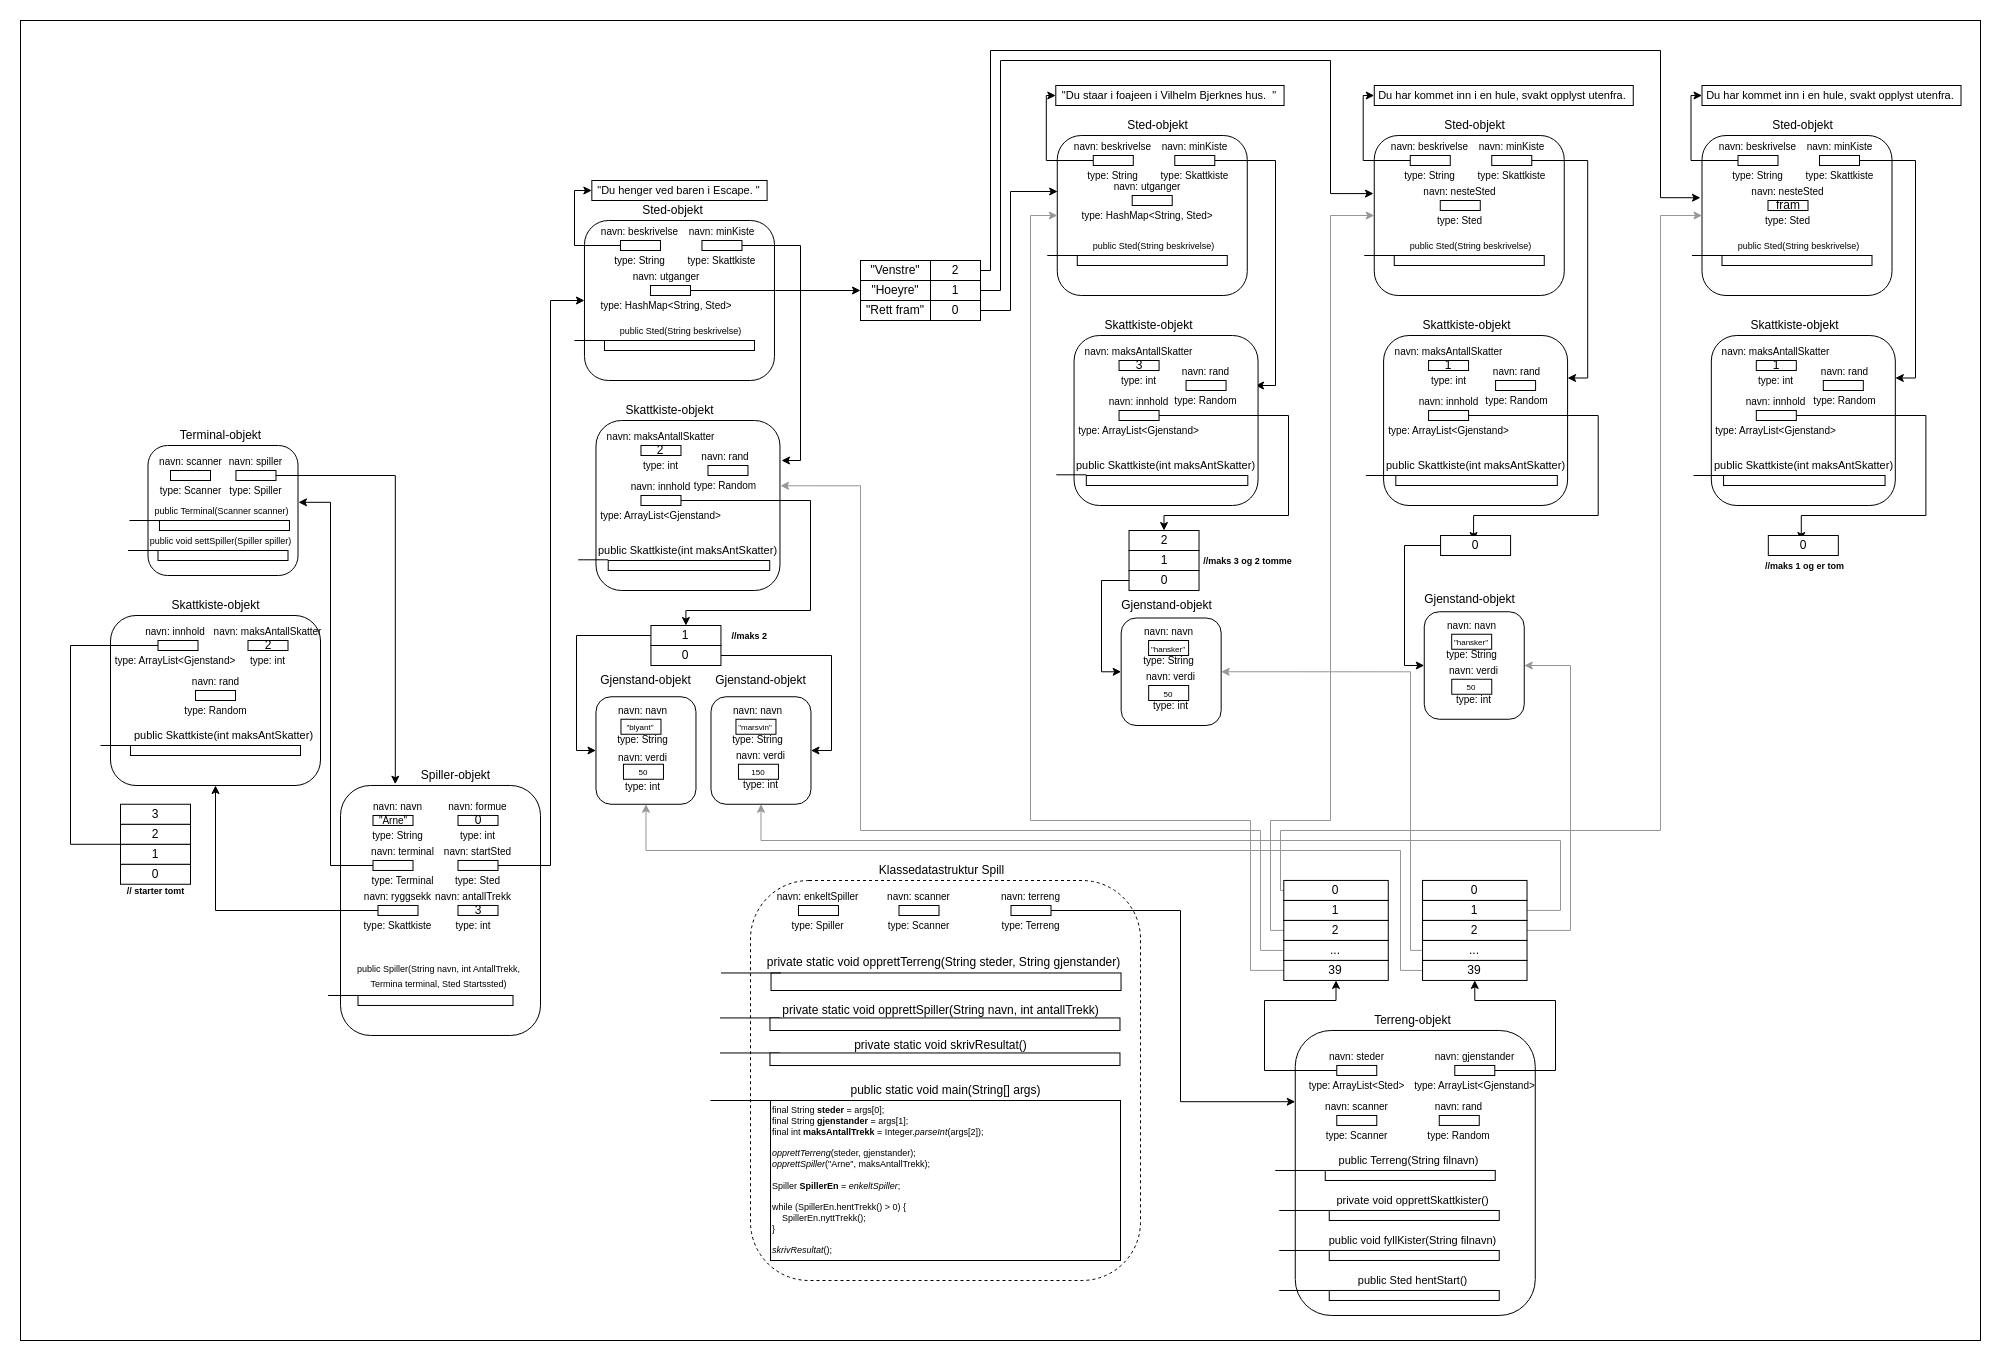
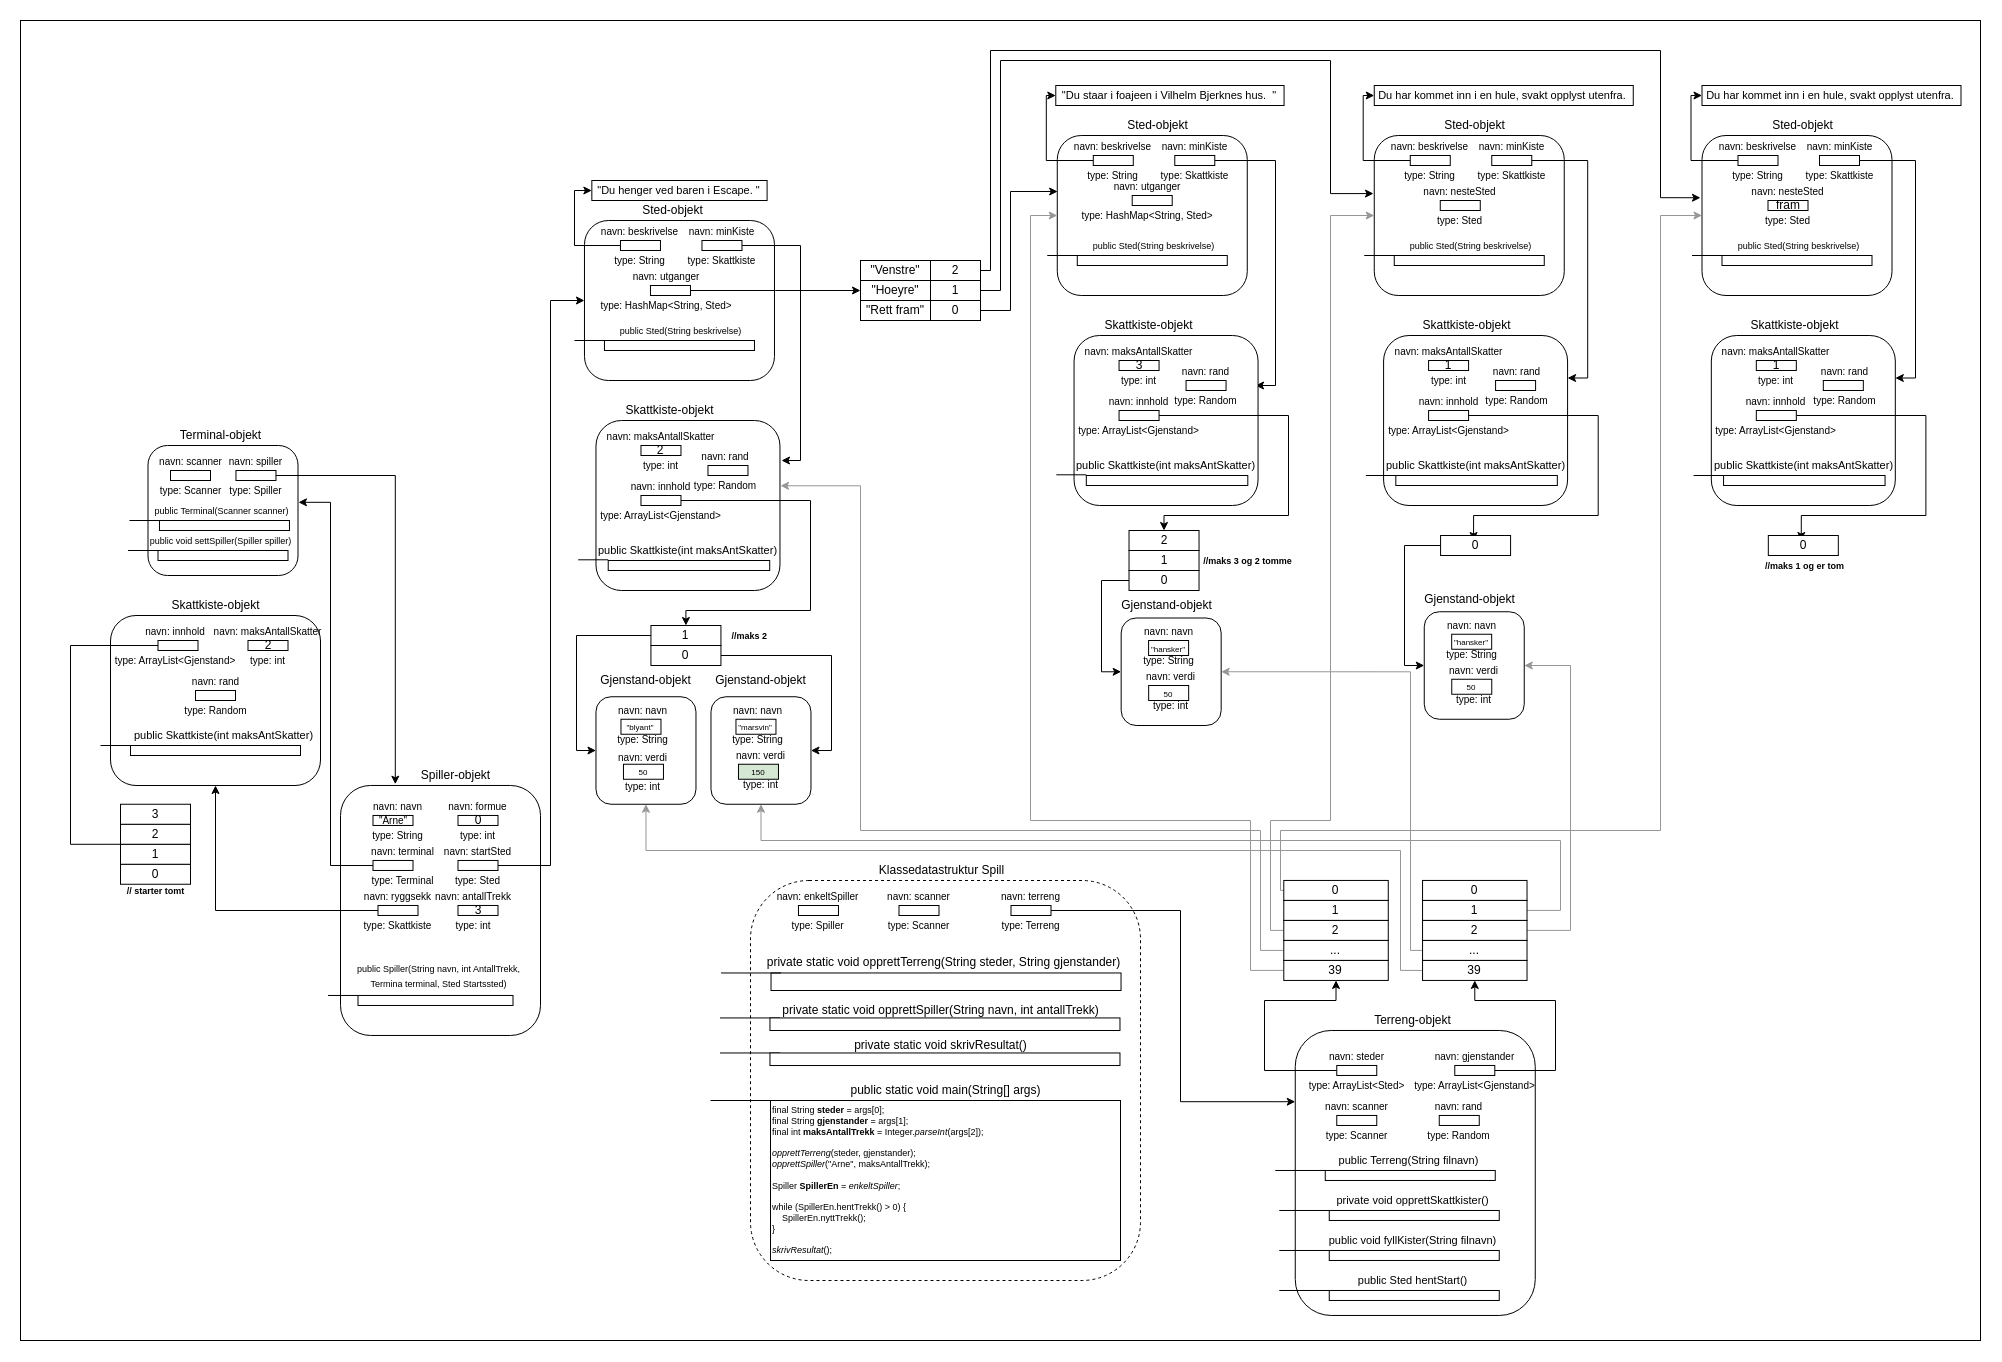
node "150": fillcolor #ffffff -> #d5e8d4
